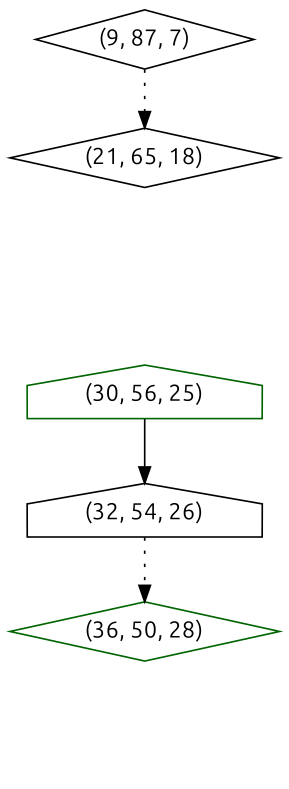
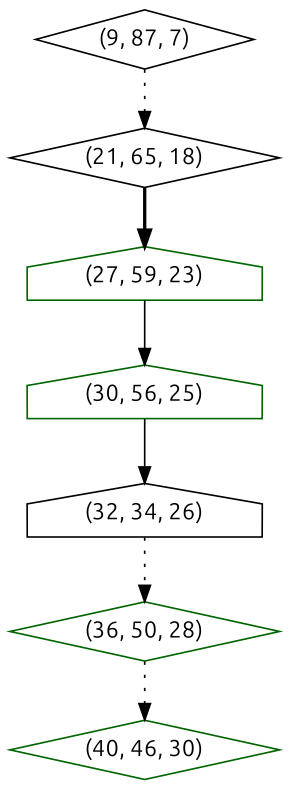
node "(27, 59, 23)": added
node "(32, 54, 26)": label "(32, 54, 26)" -> "(32, 34, 26)"
node "(40, 46, 30)": added
